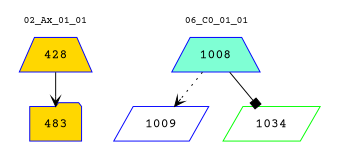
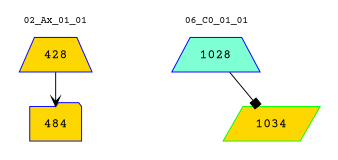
node "1008": label "1008" -> "1028"
node "483": label "483" -> "484"
node "1009": removed
node "1034": fillcolor white -> gold
